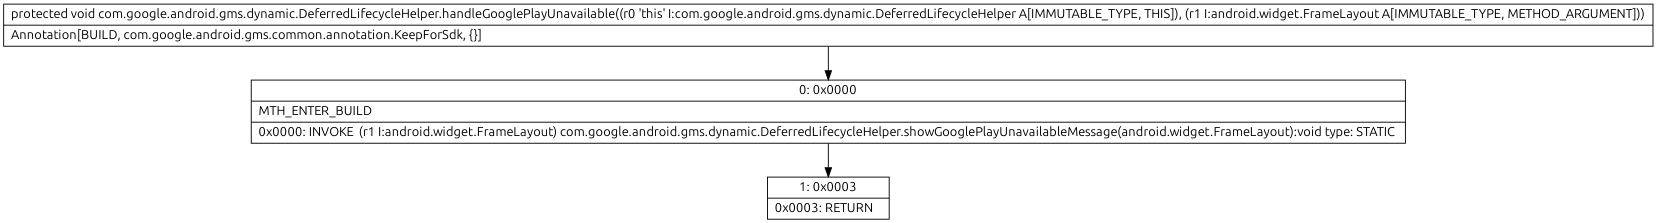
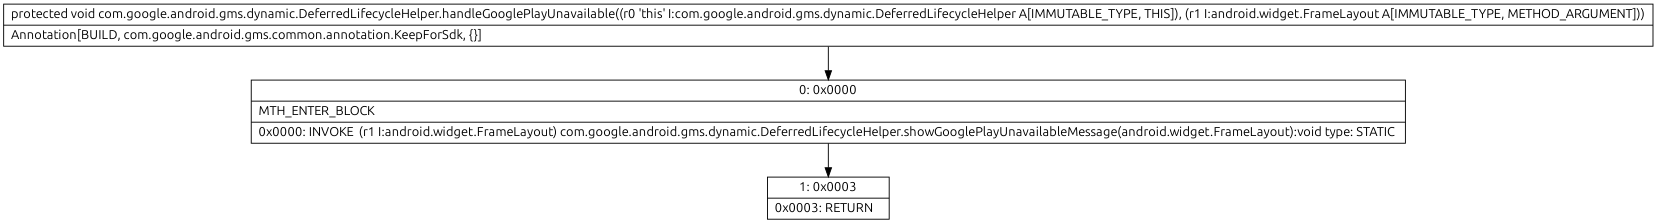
node "0: 0x0000": text "MTH_ENTER_BUILD" -> "MTH_ENTER_BLOCK"
